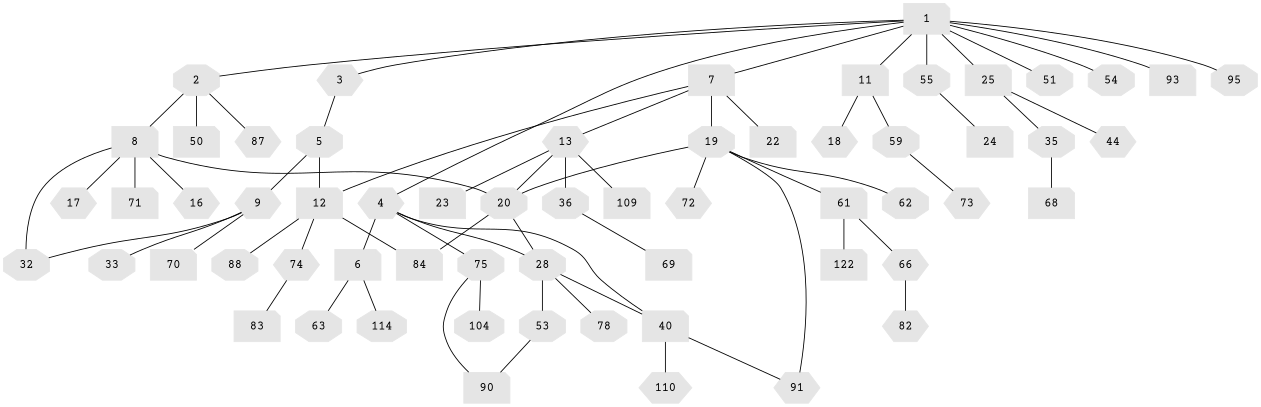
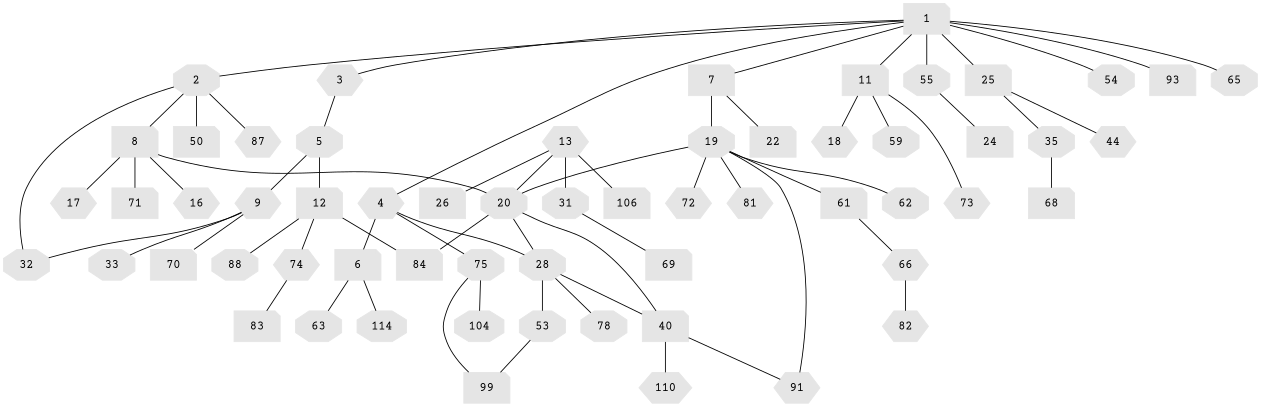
node "51": removed
node "95": label "95" -> "65"
edge "7" -- "13": removed
edge "7" -- "12": removed
edge "59" -- "73": now "11" -- "73"
edge "8" -- "32": now "2" -- "32"
node "23": label "23" -> "26"
node "36": label "36" -> "31"
node "109": label "109" -> "106"
node "81": added
edge "4" -- "40": now "20" -- "40"
node "122": removed
node "90": label "90" -> "99"
